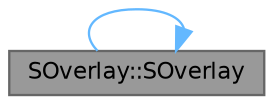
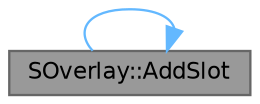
node "SOverlay::SOverlay": label "SOverlay::SOverlay" -> "SOverlay::AddSlot"
